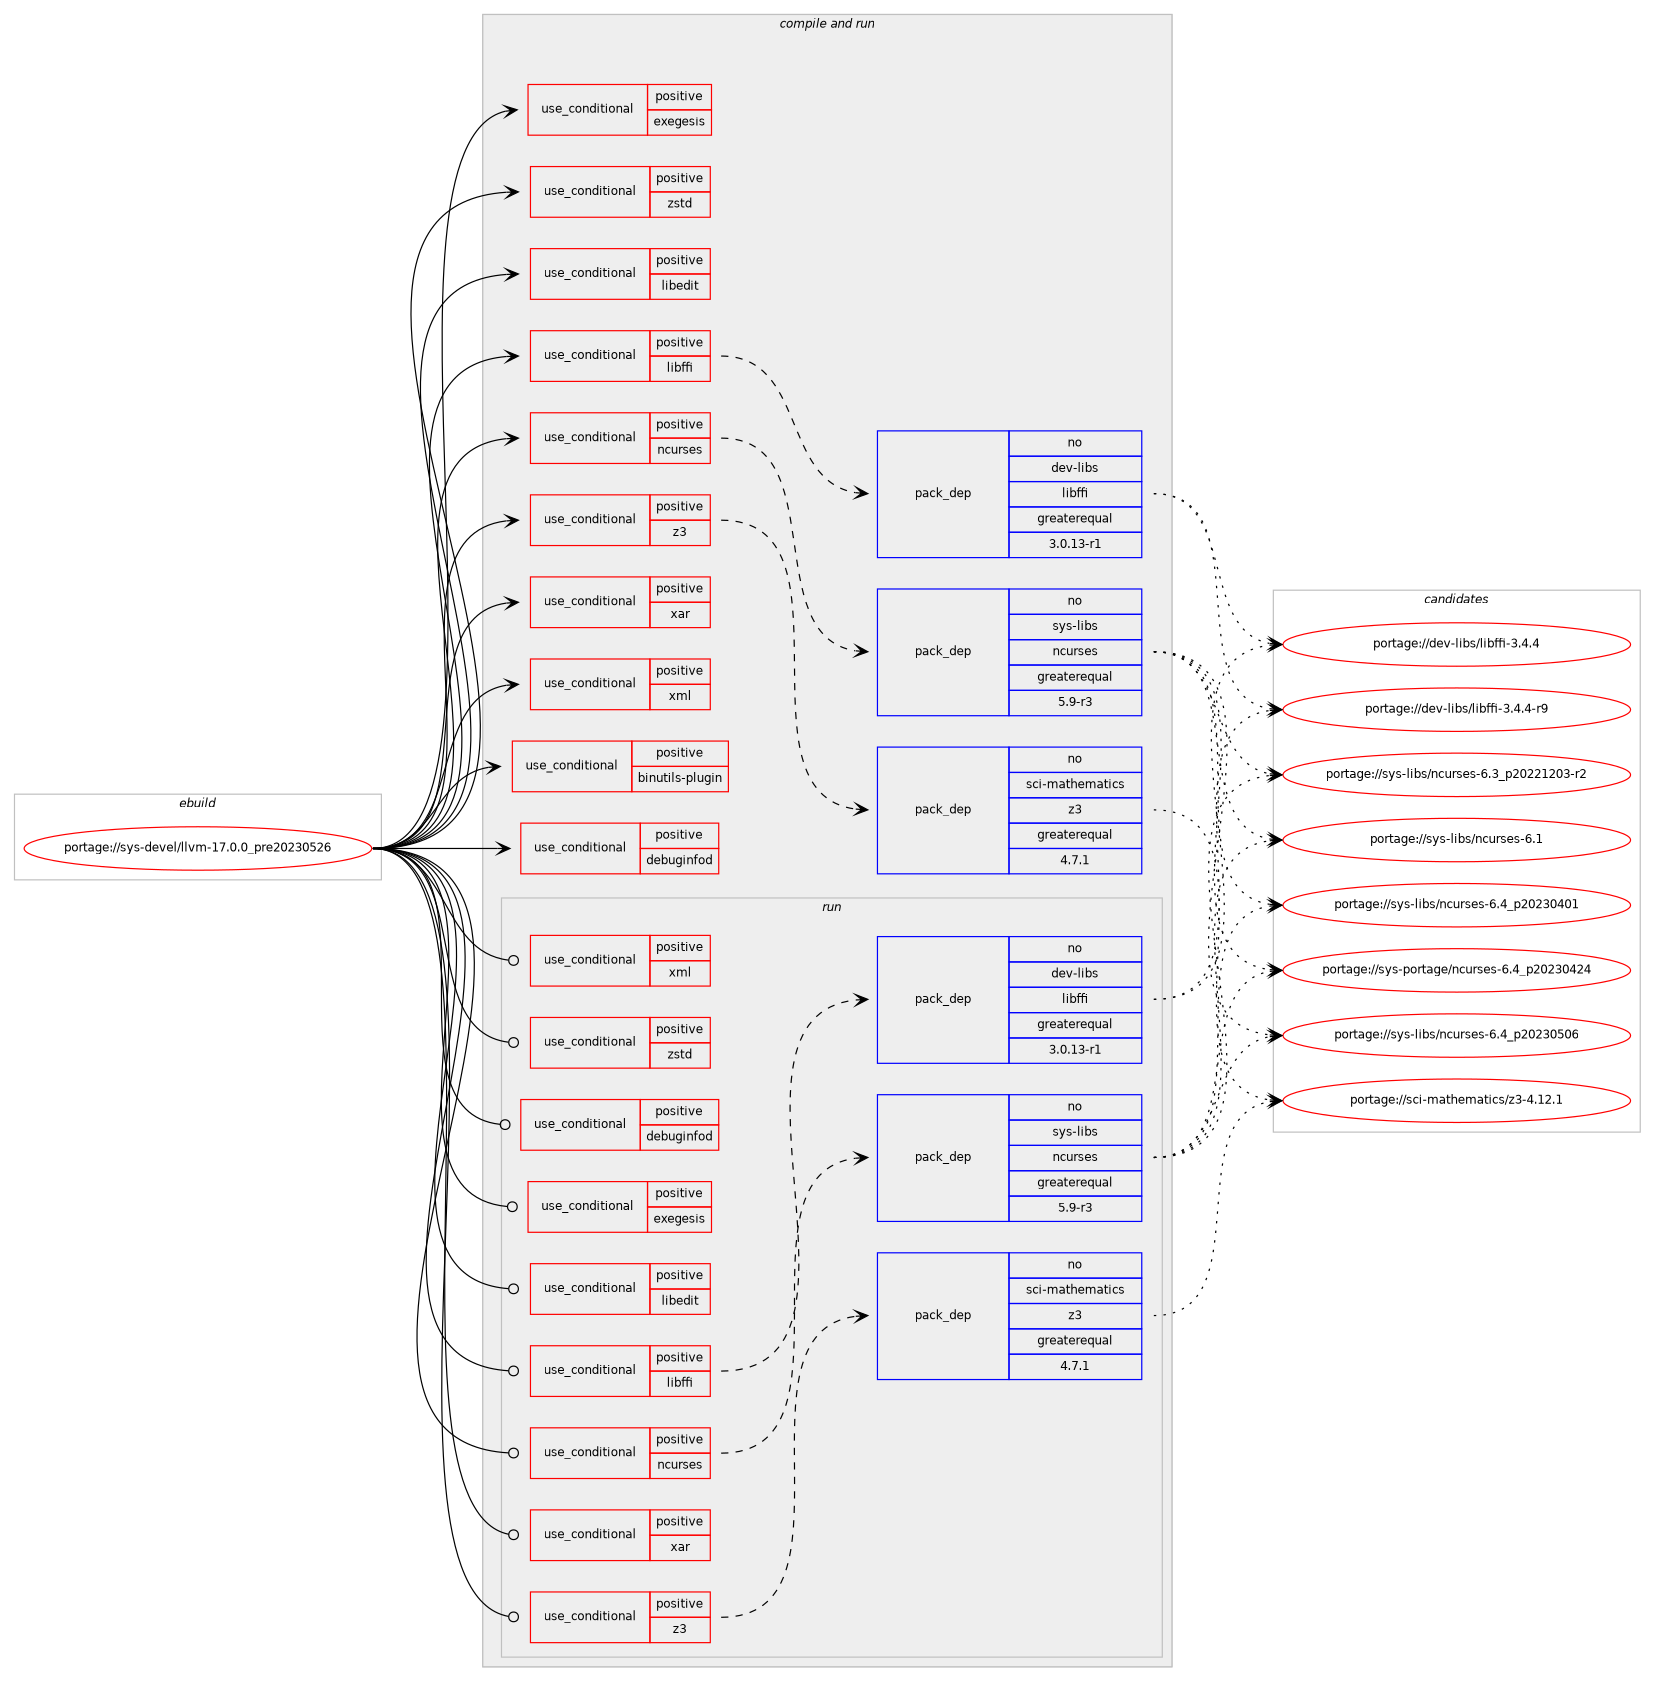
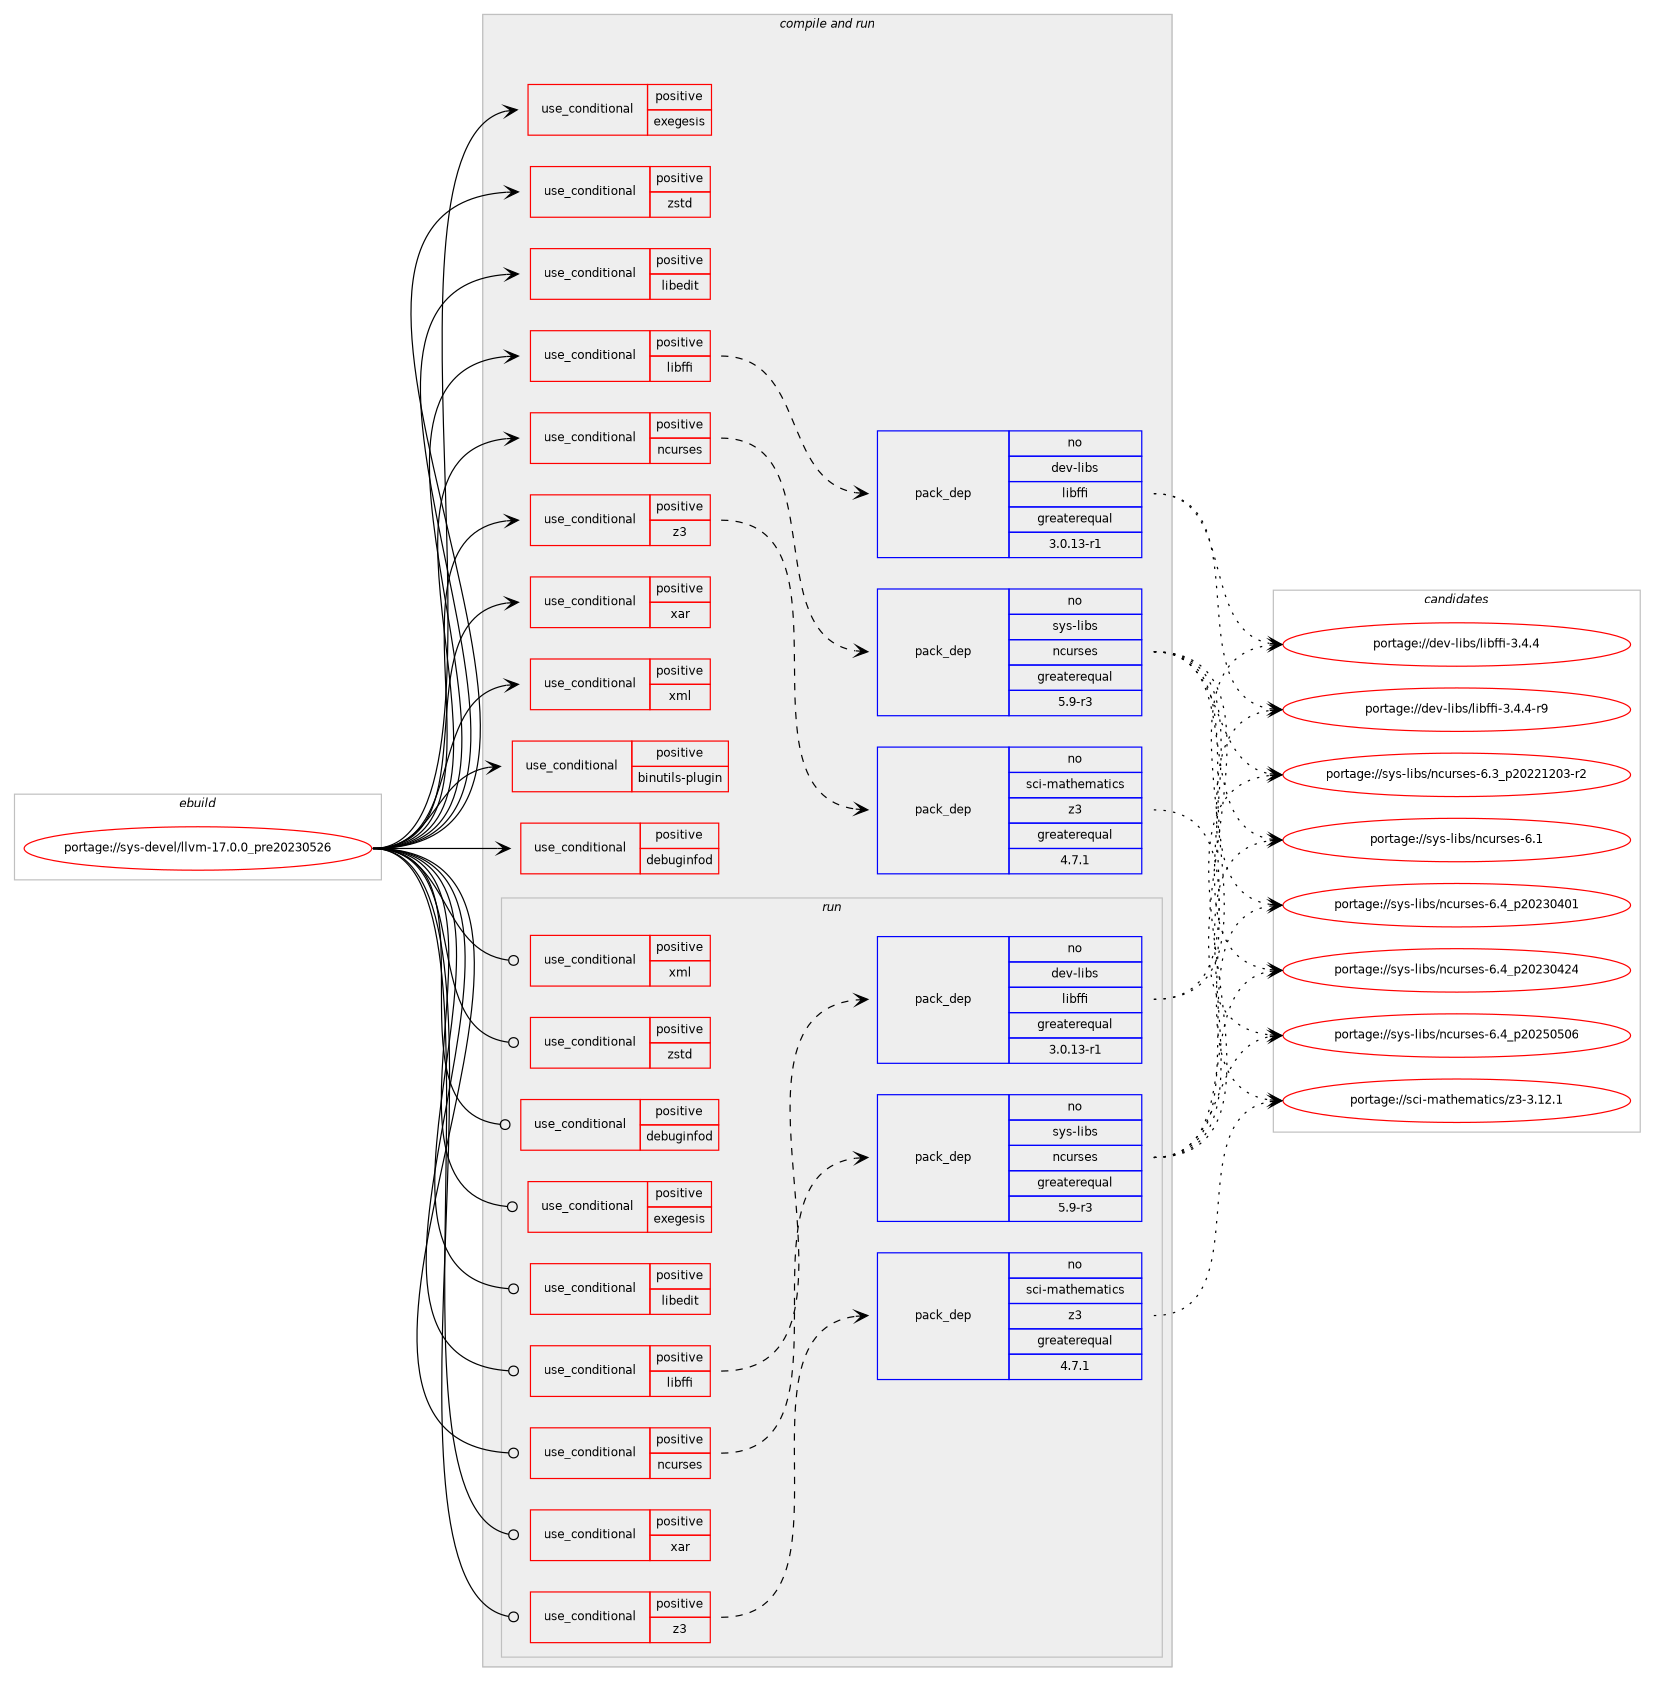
node "portage://sys-portage/ncurses-6.4_p20230424": label "portage://sys-portage/ncurses-6.4_p20230424" -> "portage://sys-libs/ncurses-6.4_p20230424"
node "portage://sys-libs/ncurses-6.4_p20230506": label "portage://sys-libs/ncurses-6.4_p20230506" -> "portage://sys-libs/ncurses-6.4_p20250506"
node "portage://sci-mathematics/z3-4.12.1": label "portage://sci-mathematics/z3-4.12.1" -> "portage://sci-mathematics/z3-3.12.1"
